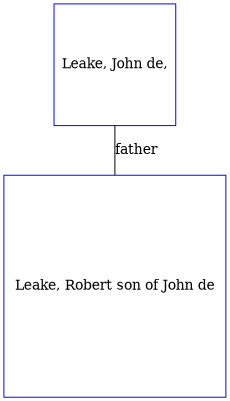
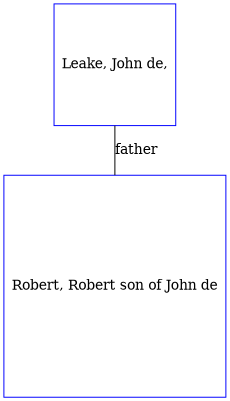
node "Leake, Robert son of John de": label "Leake, Robert son of John de" -> "Robert, Robert son of John de"
